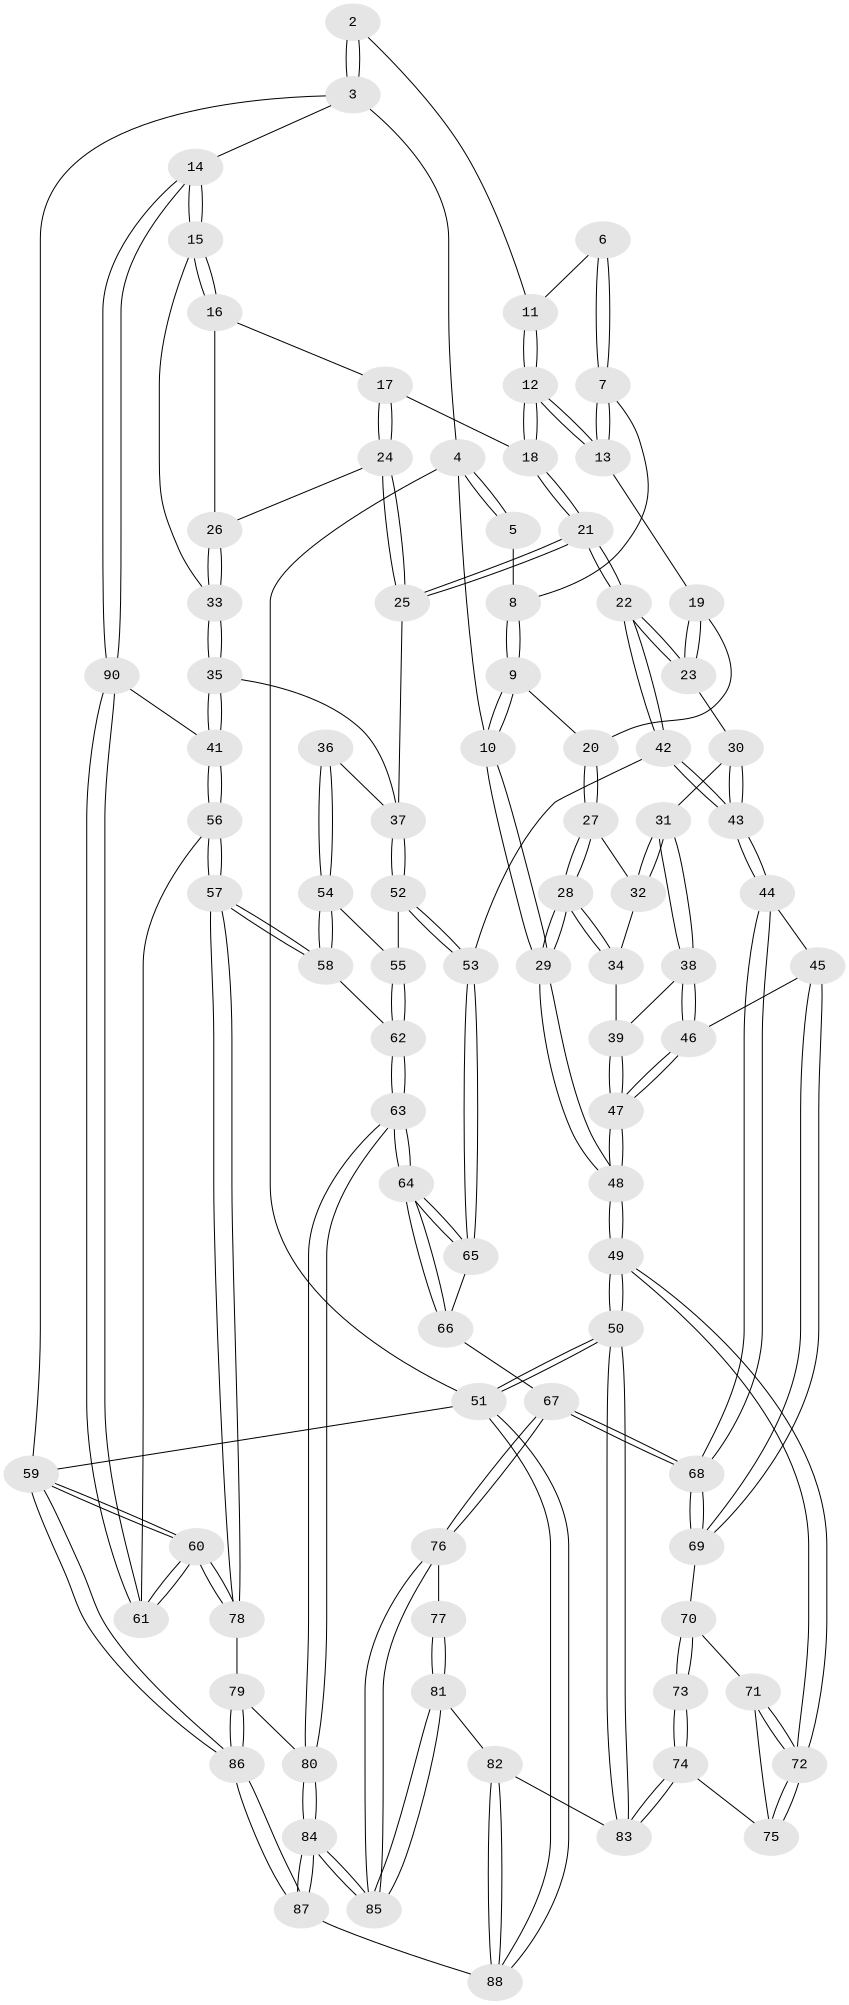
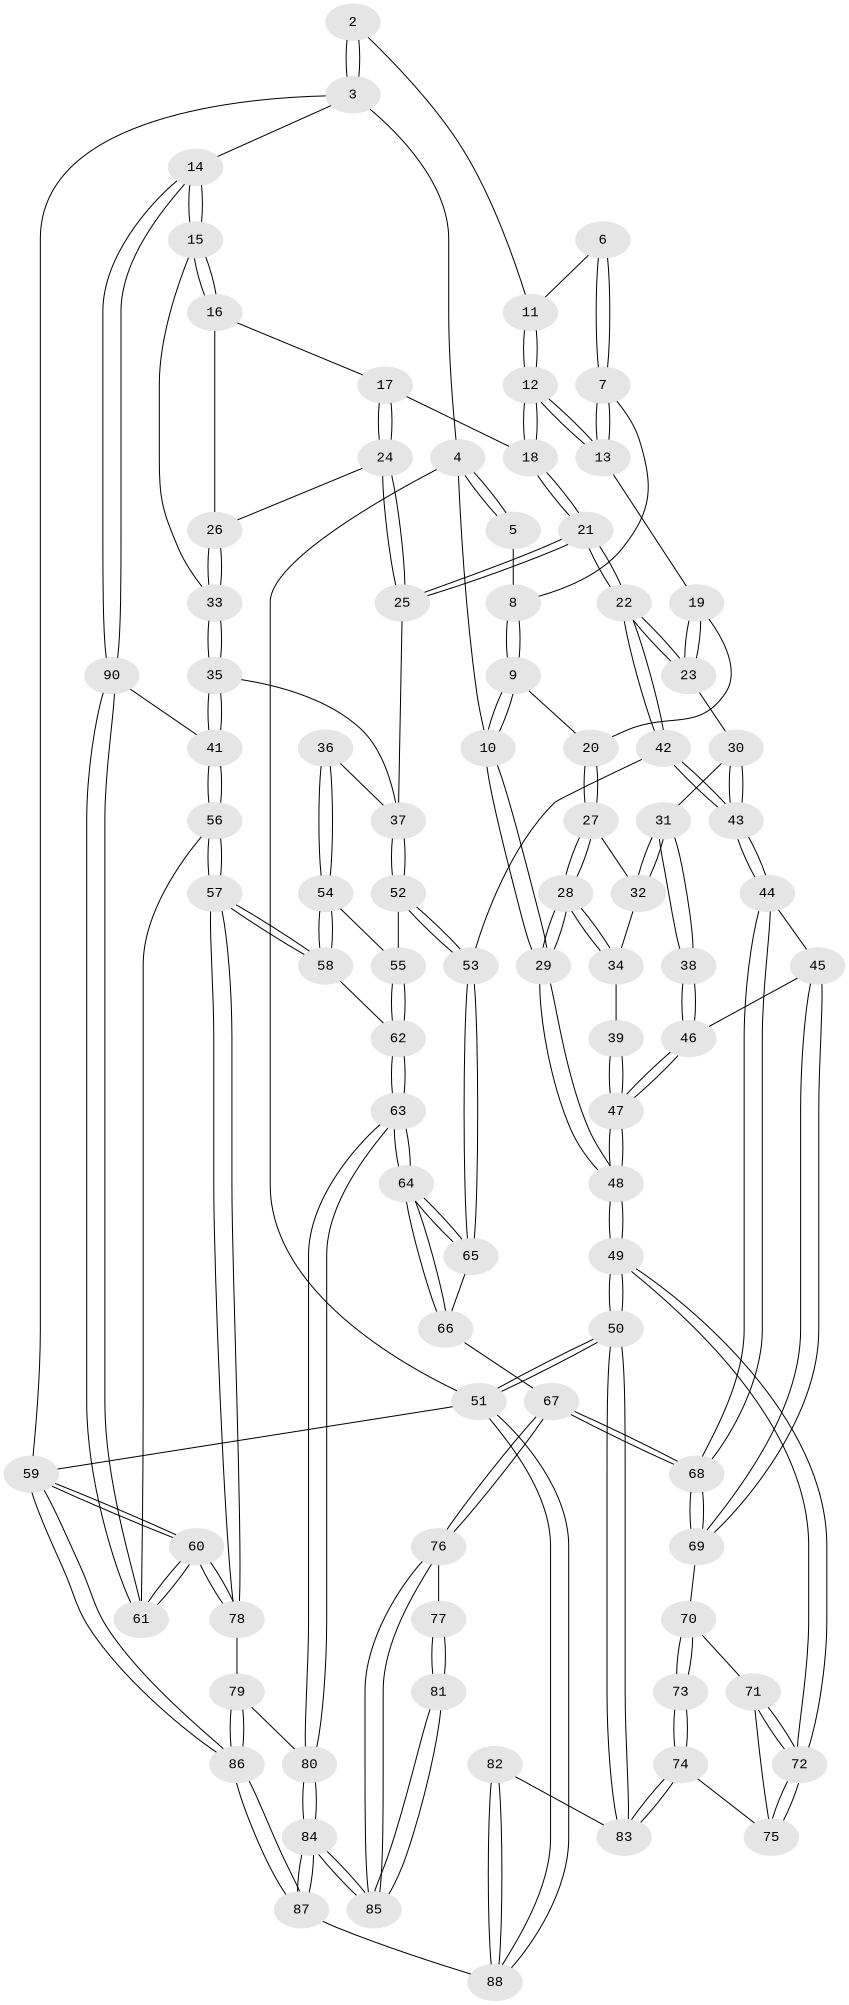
edge "38" -- "39": removed
edge "81" -- "82": removed
